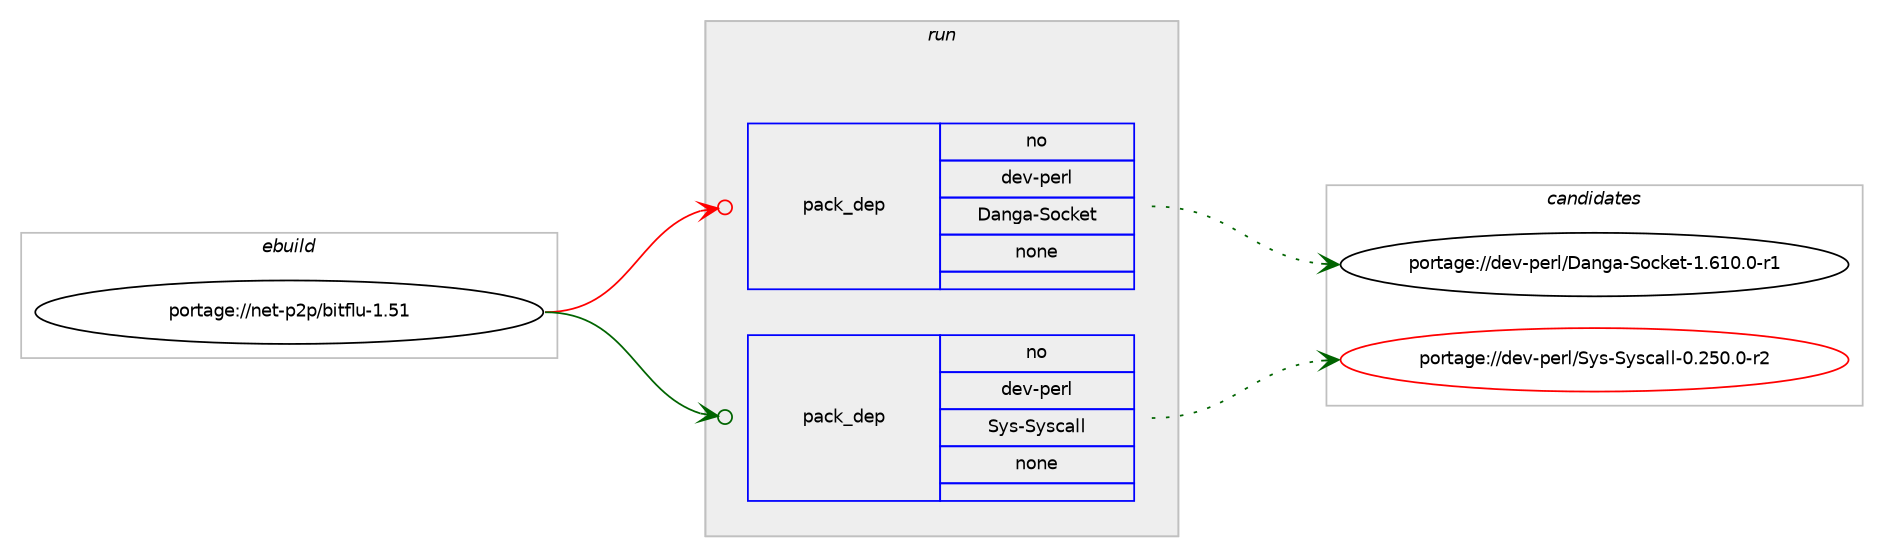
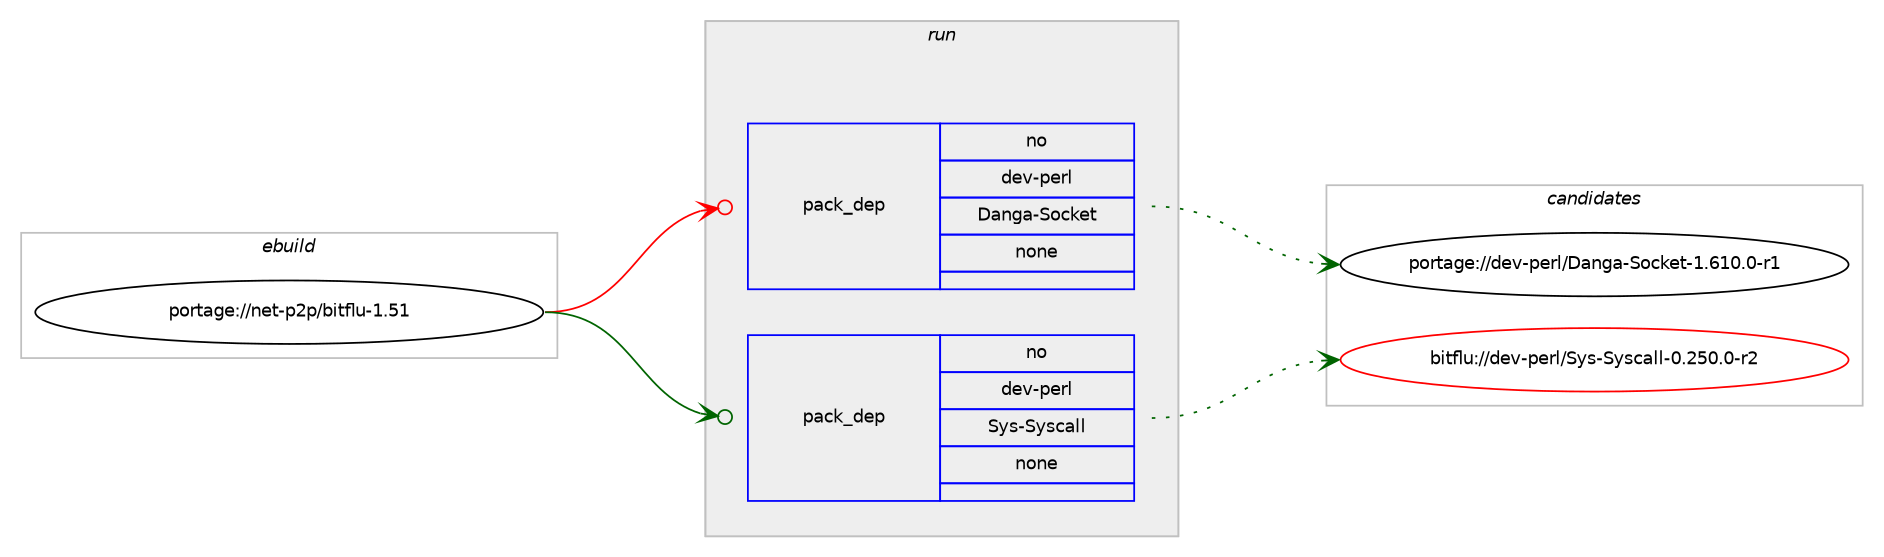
node "portage://dev-perl/Sys-Syscall-0.250.0-r2": label "portage://dev-perl/Sys-Syscall-0.250.0-r2" -> "bitflu://dev-perl/Sys-Syscall-0.250.0-r2"
